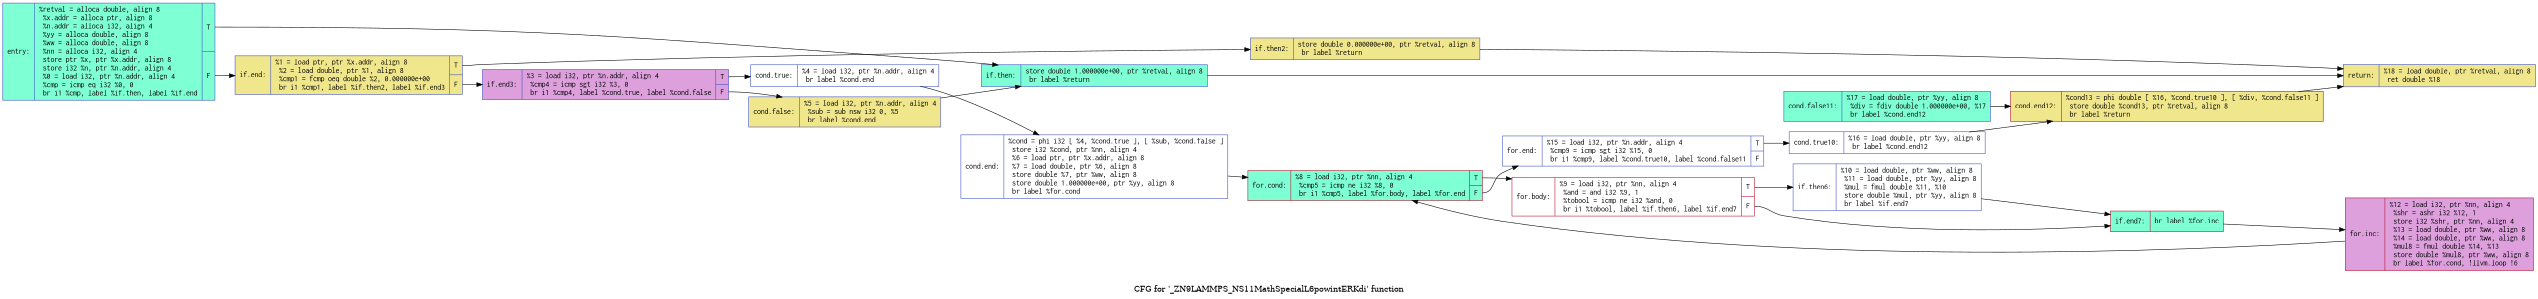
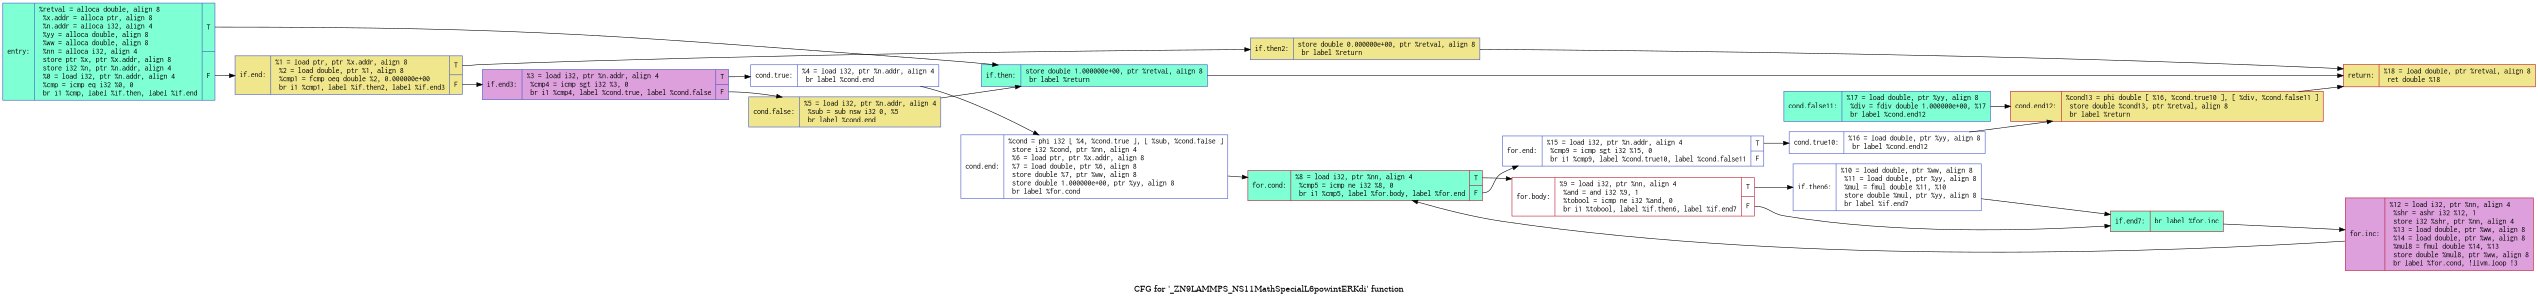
node "return:": color #3d50c3ff -> #b70d28ff
node "for.inc:": text "br label %for.cond, !llvm.loop !6" -> "br label %for.cond, !llvm.loop !3"
